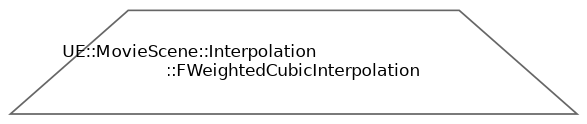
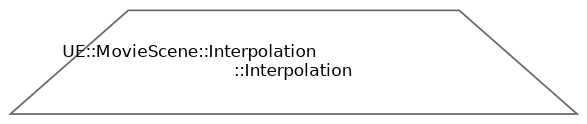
node "UE::MovieScene::Interpolation ::FWeightedCubicInterpolation": label "UE::MovieScene::Interpolation ::FWeightedCubicInterpolation" -> "UE::MovieScene::Interpolation ::Interpolation"
